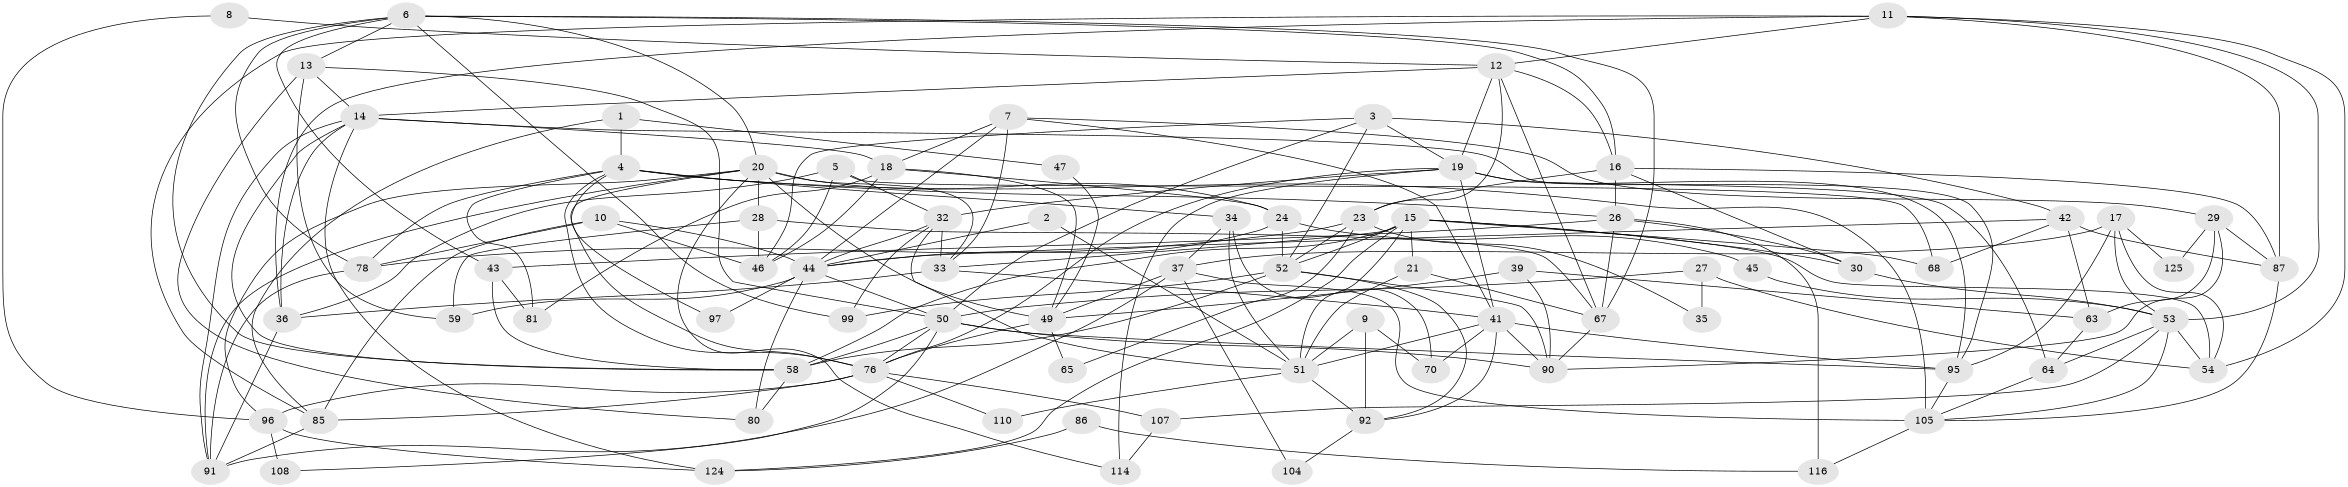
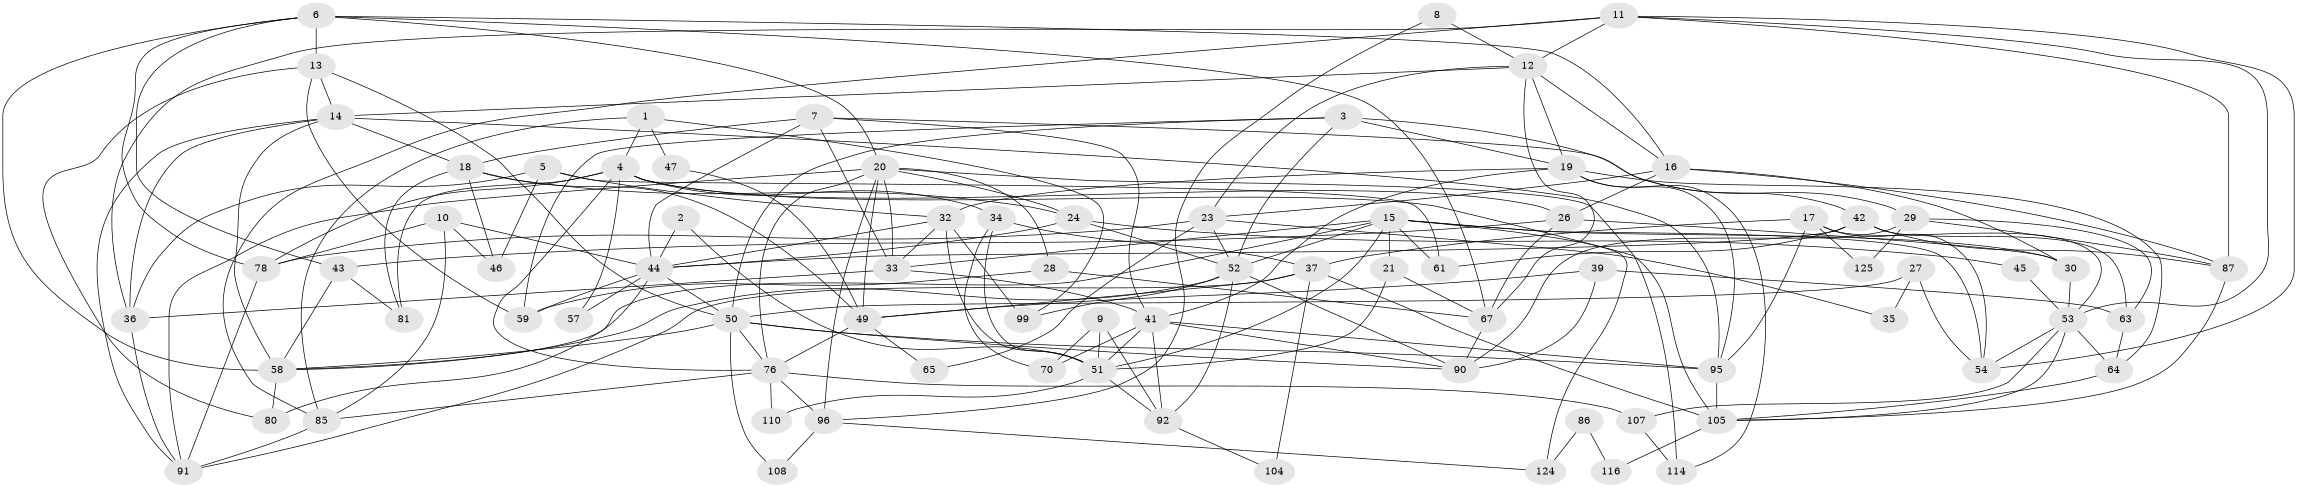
edge "3" -- "46": now "3" -- "59"
edge "6" -- "99": now "1" -- "99"
edge "19" -- "76": removed
edge "28" -- "46": removed
node "68": label "68" -> "61"
edge "26" -- "116": removed
node "97": label "97" -> "57"
edge "14" -- "124": removed
